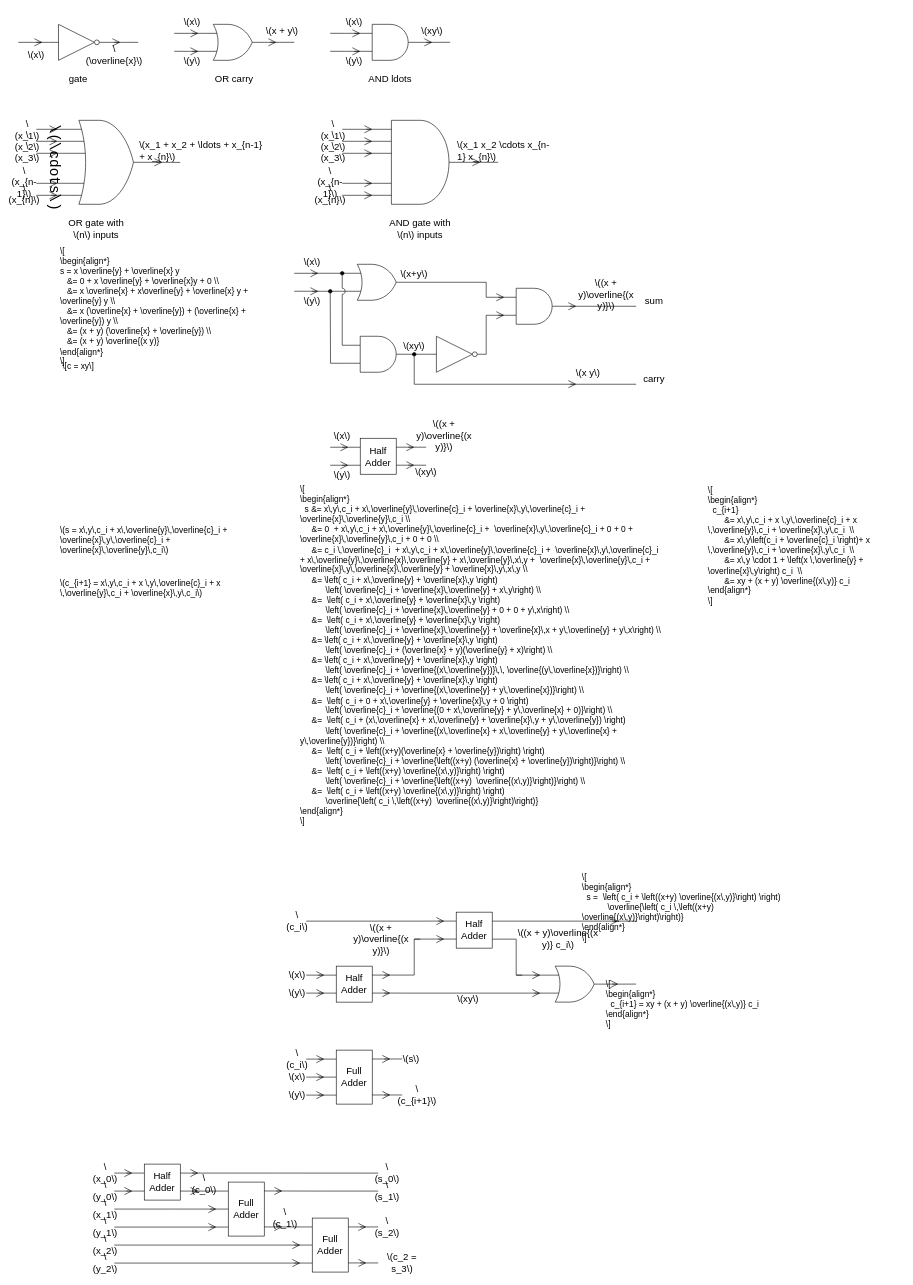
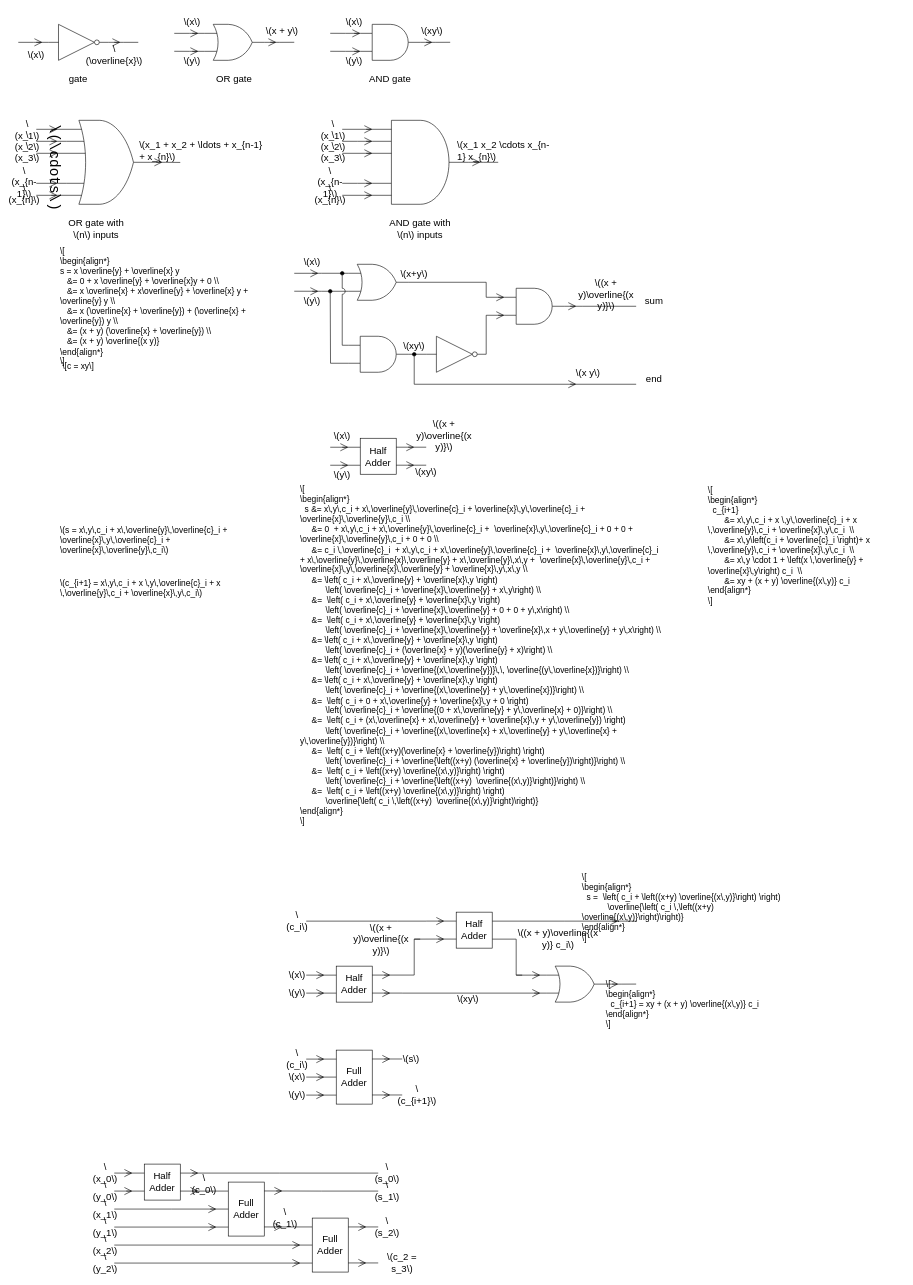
node "OR carry": label "OR carry" -> "OR gate"
node "AND ldots": label "AND ldots" -> "AND gate"
node "carry": label "carry" -> "end"
